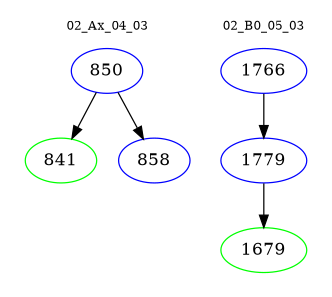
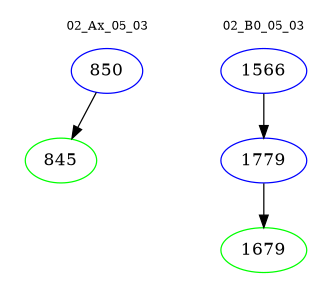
cluster "02_Ax_04_03": label "02_Ax_04_03" -> "02_Ax_05_03"
node "1766": label "1766" -> "1566"
node "841": label "841" -> "845"
node "858": removed
